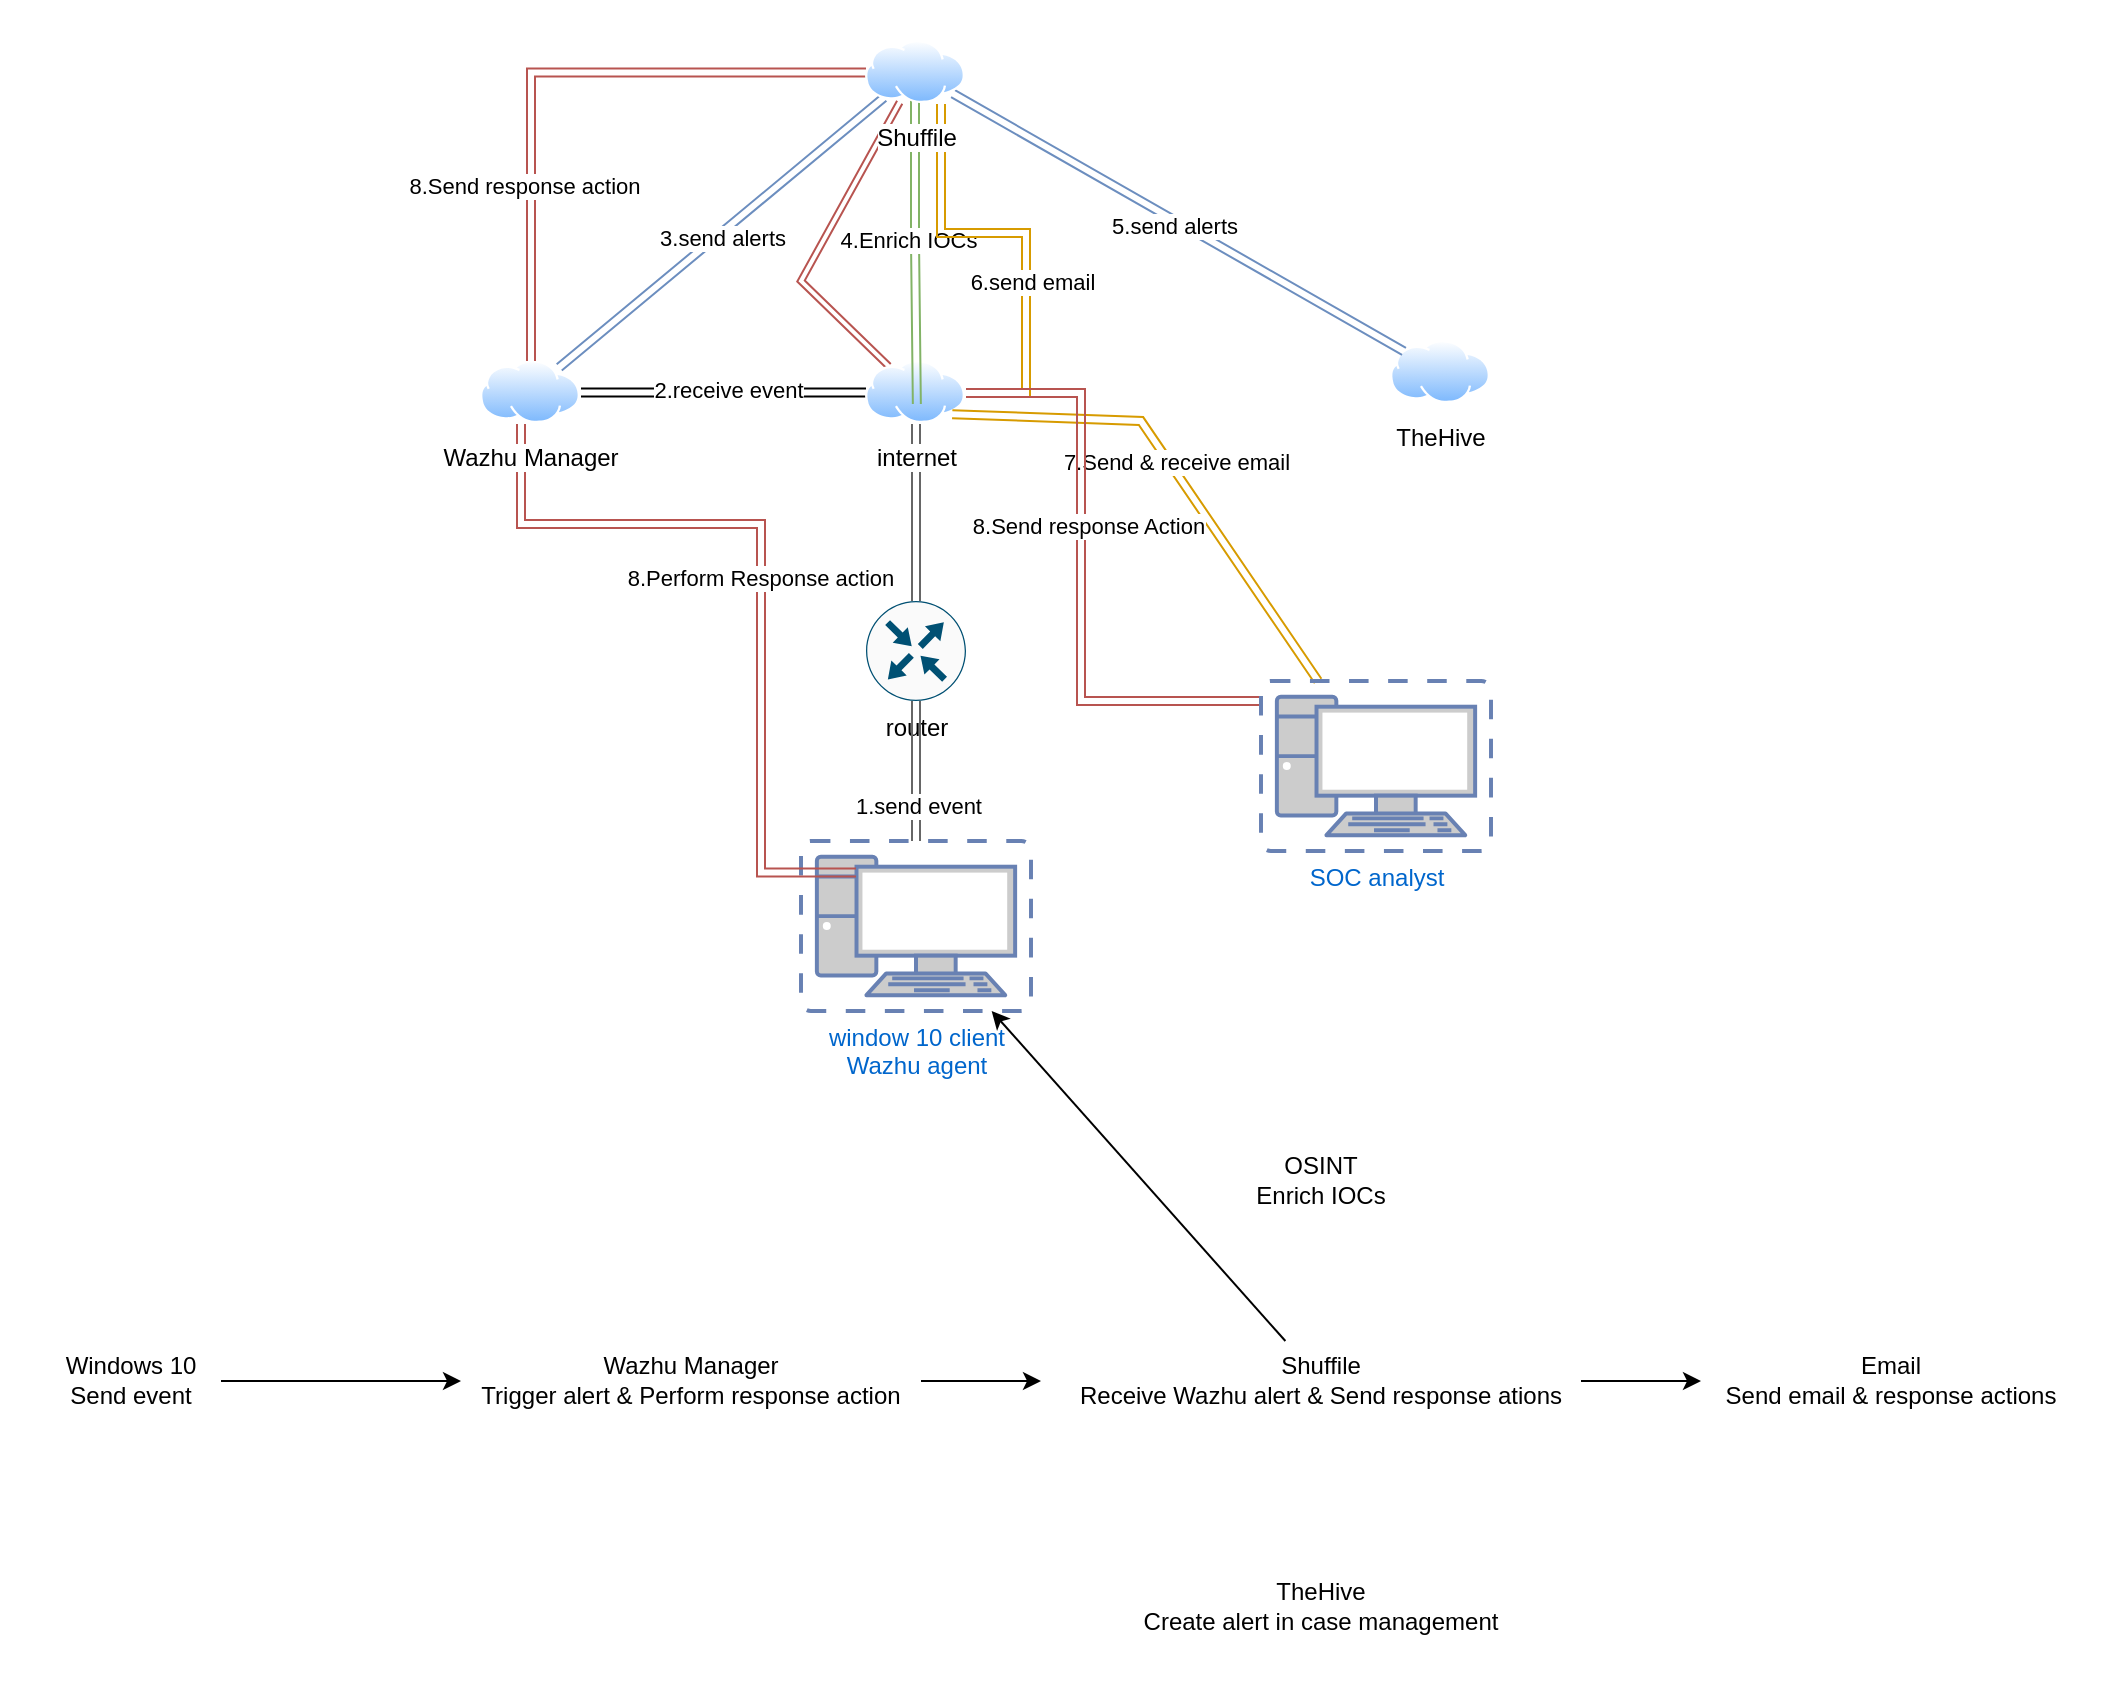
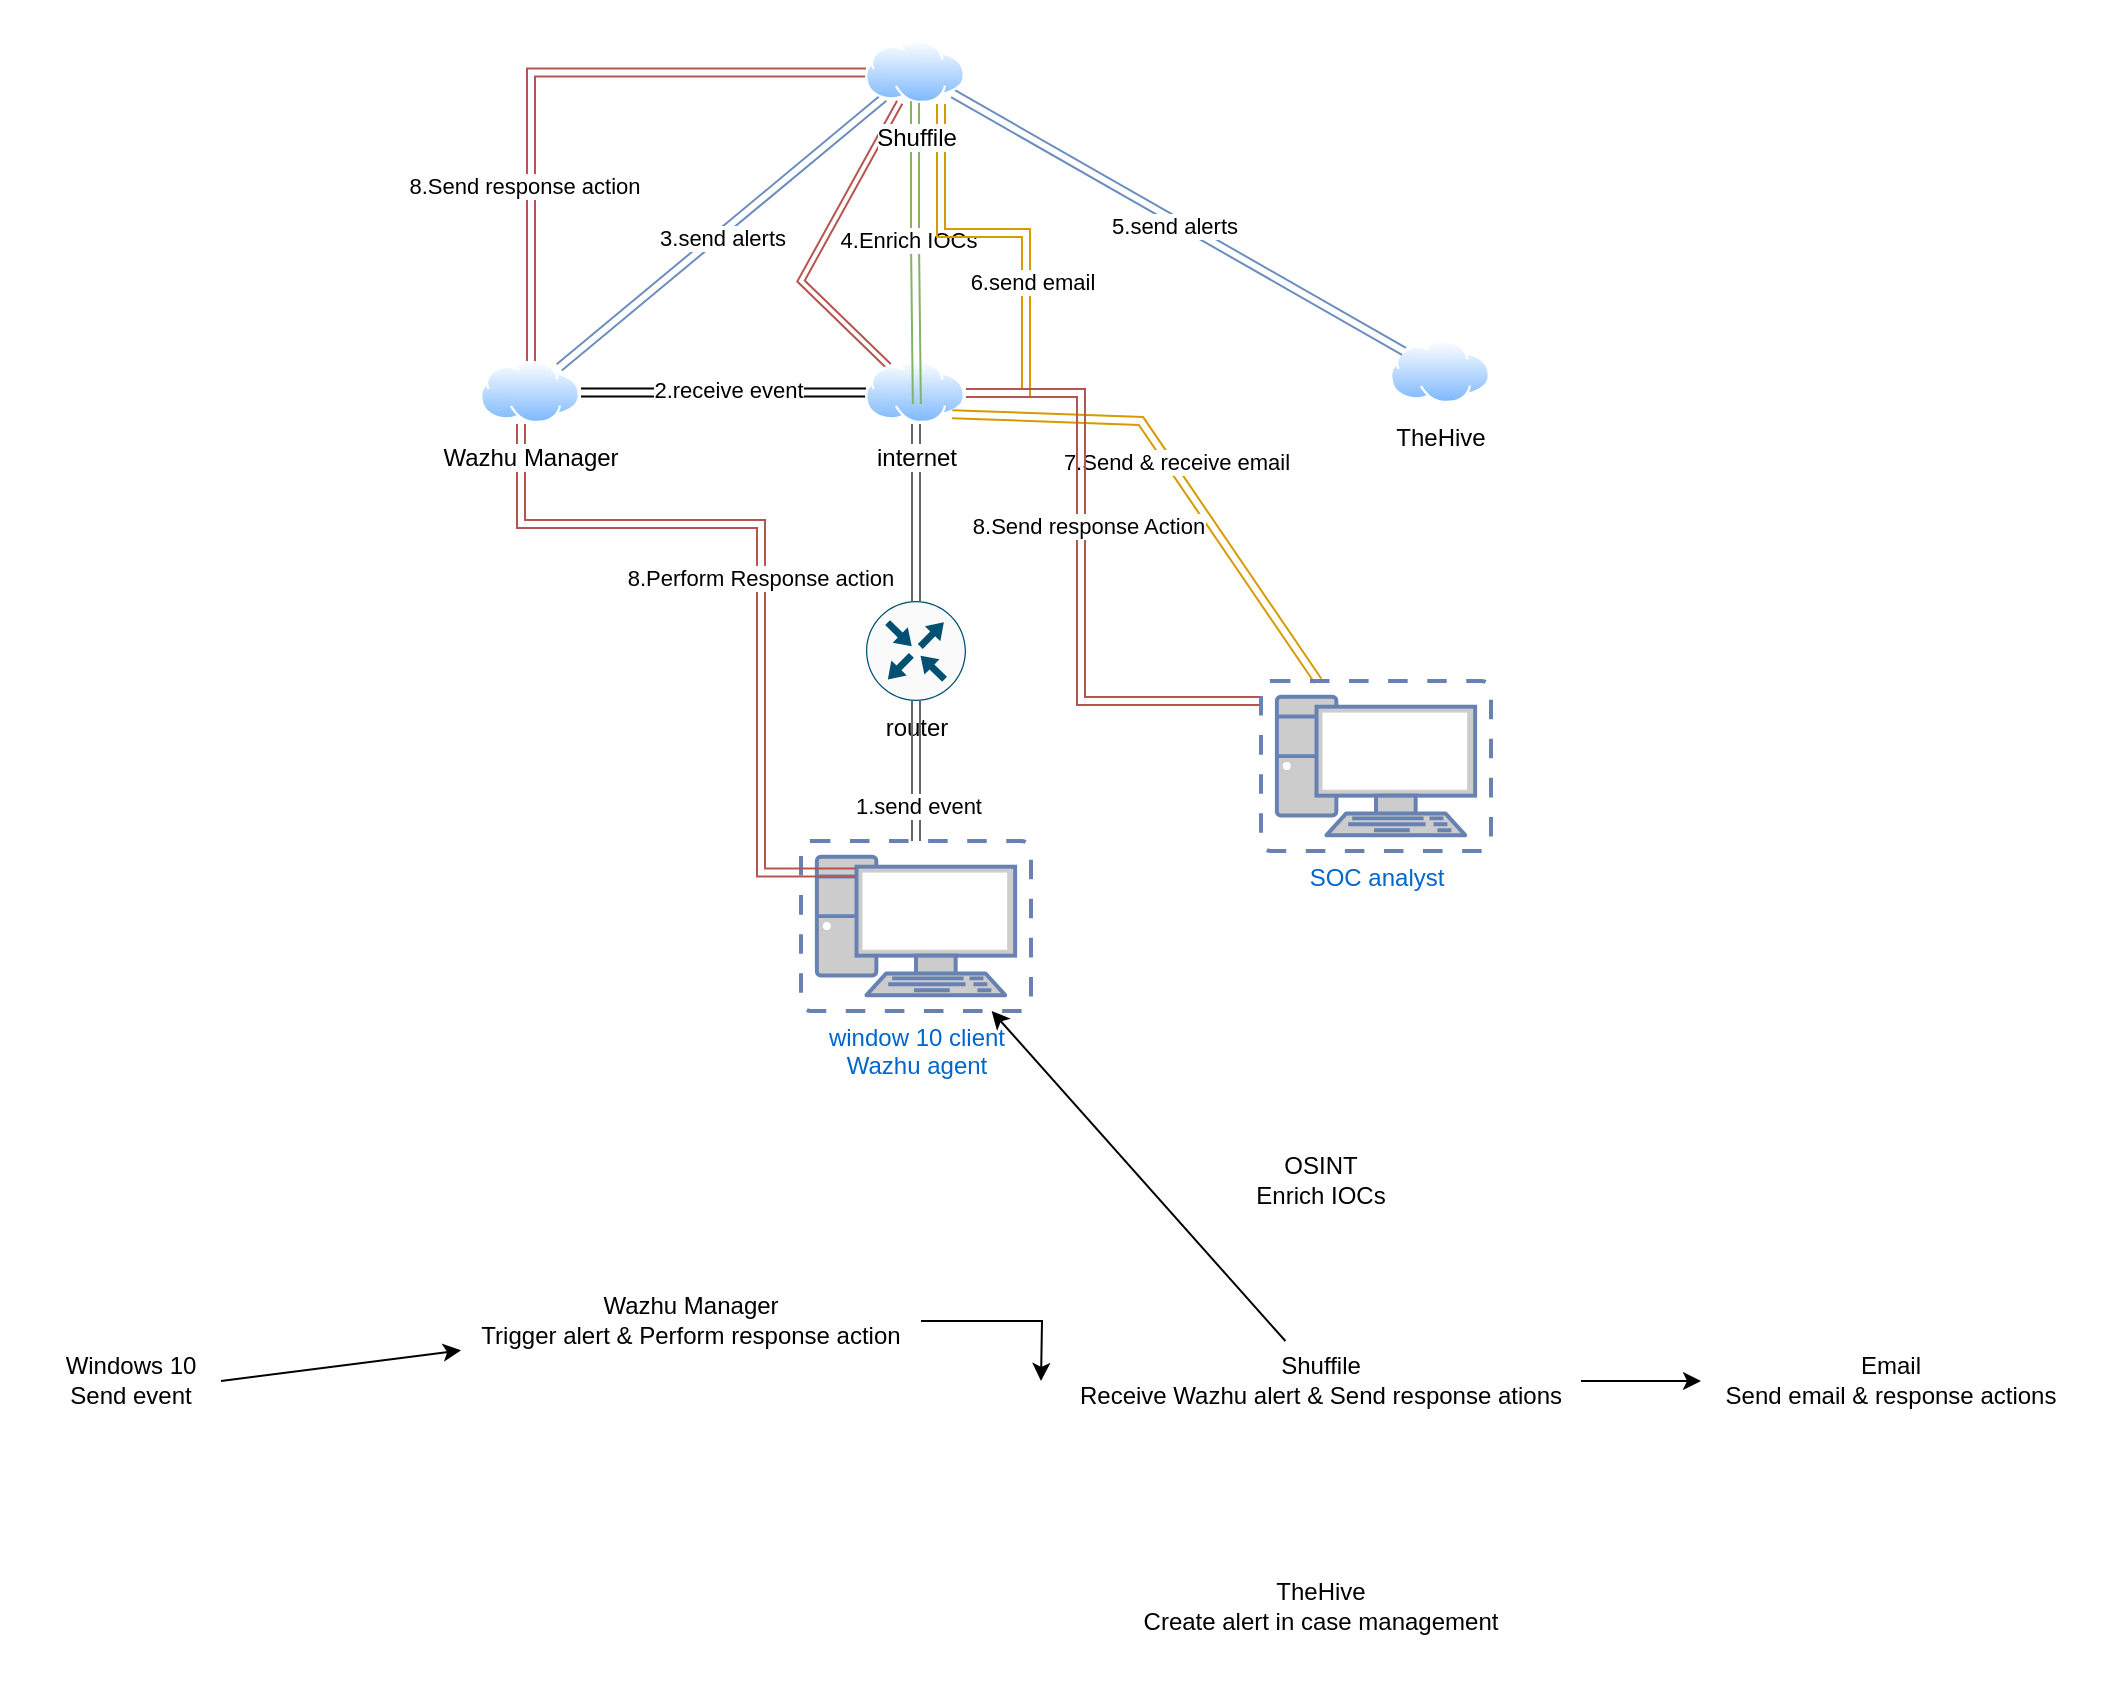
node "Wazhu Manager Trigger alert & Perform response action": moved (691, 1381) -> (691, 1321)
